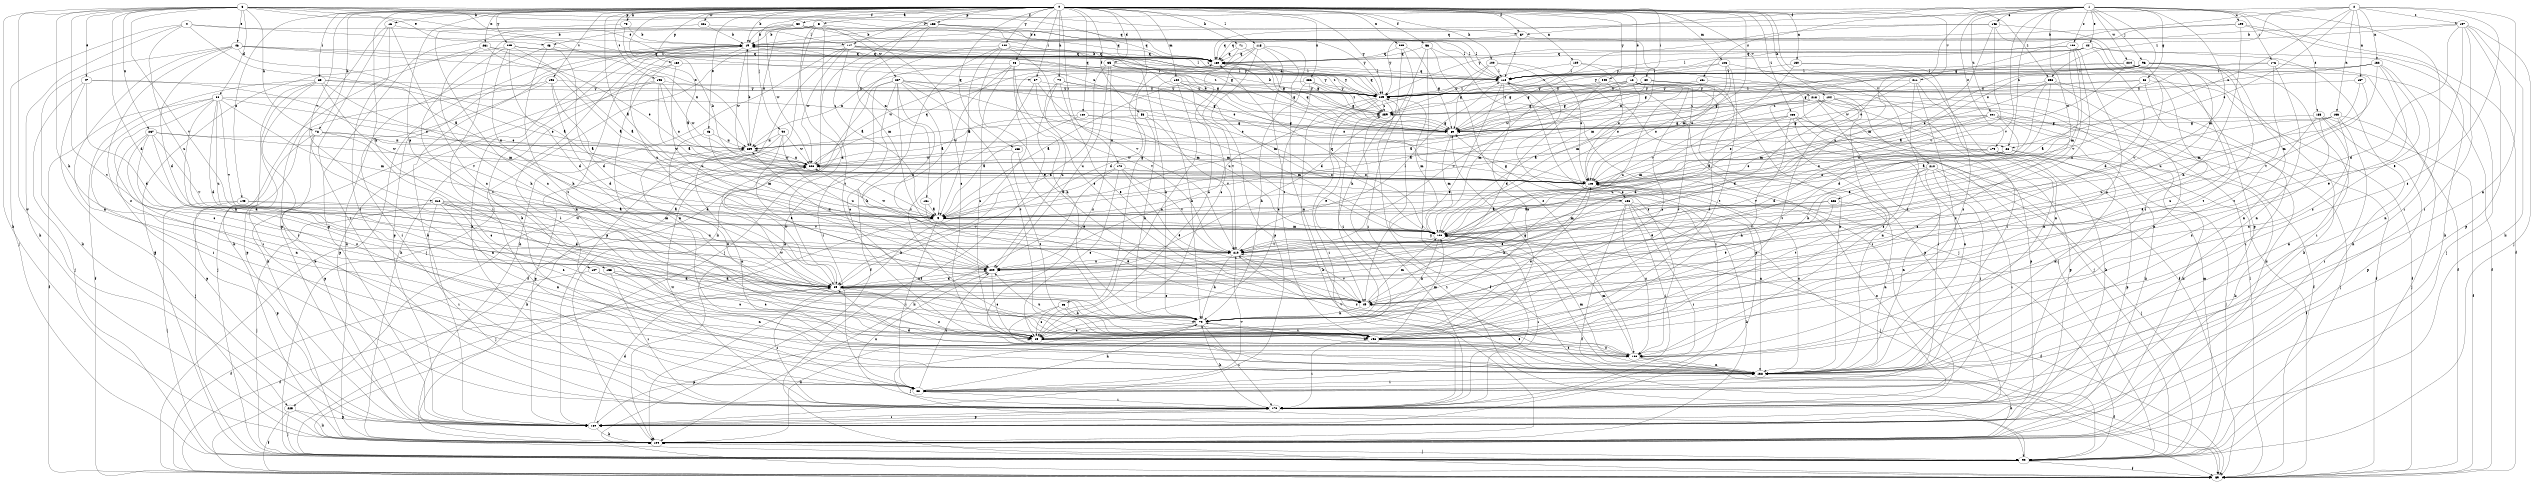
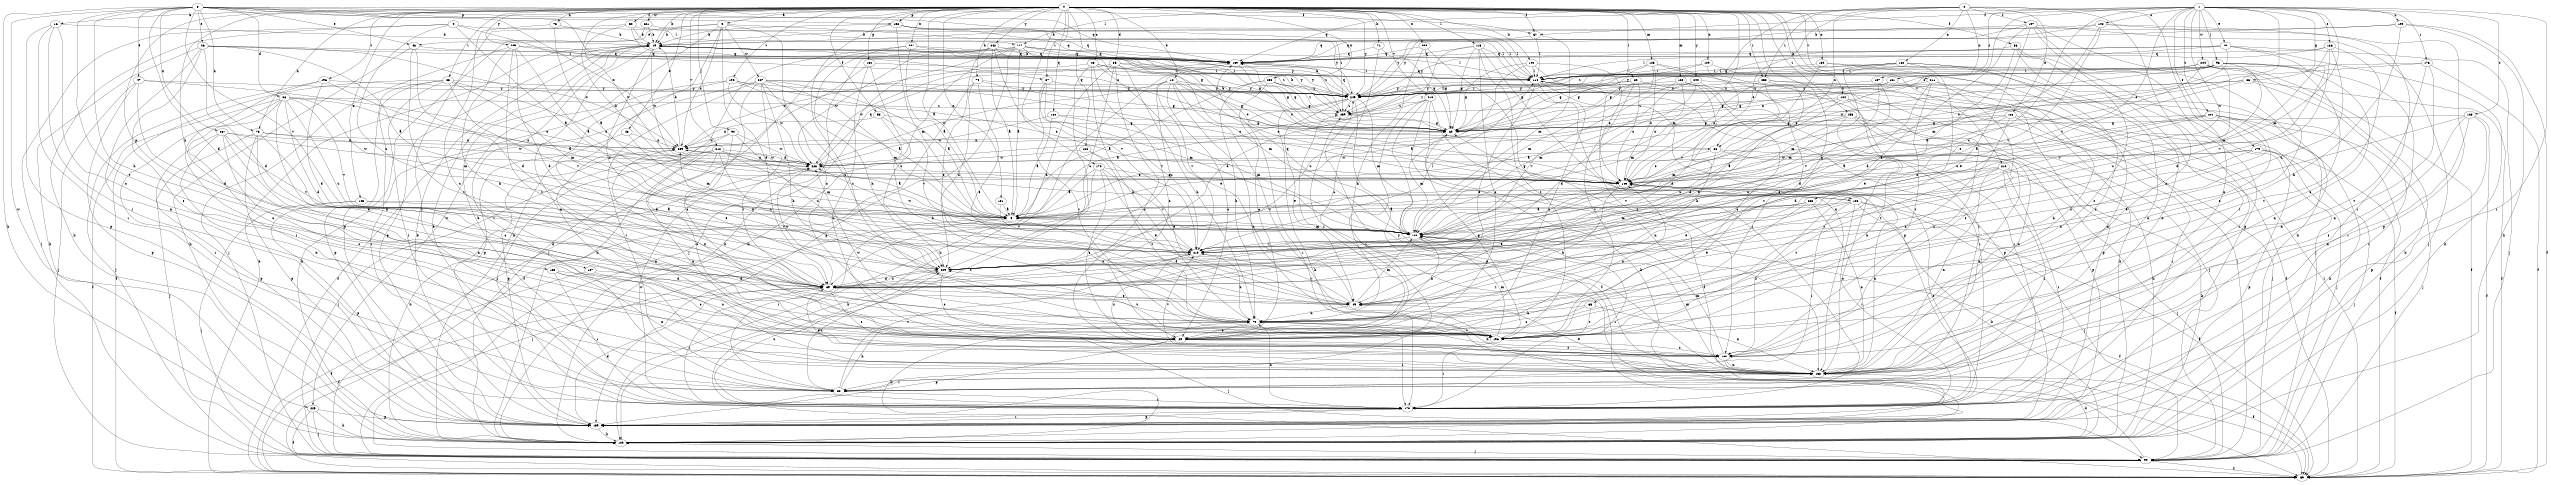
edge "212" -> "39": now "212" -> "228"
edge "104" -> "99": label "m" -> "j"
